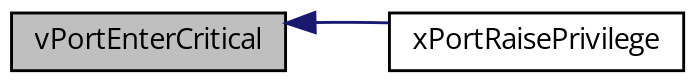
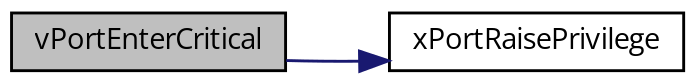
edge "xPortRaisePrivilege" -> "vPortEnterCritical": reversed
